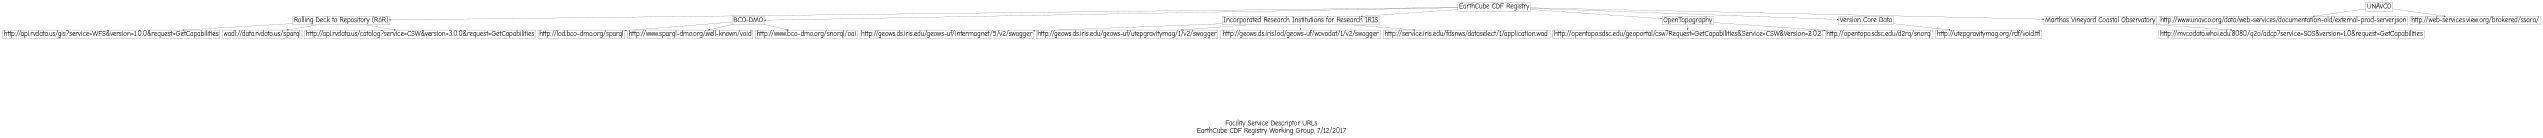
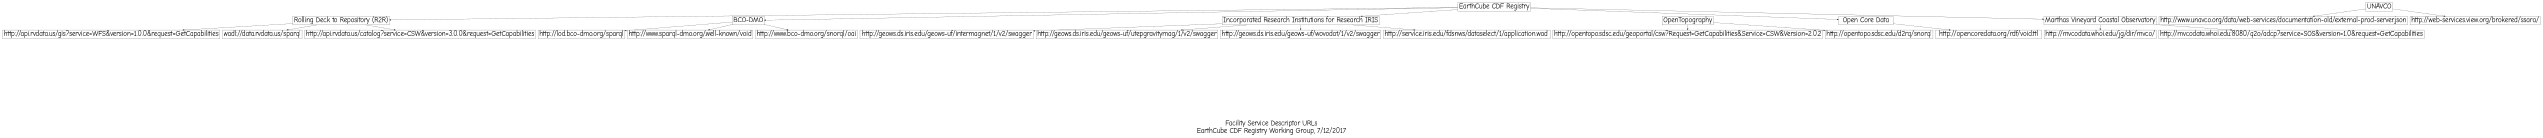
edge "EarthCube CDF Registry" -> "OpenTopography": removed
node "Rolling Deck to Repository (R6R)": label "Rolling Deck to Repository (R6R)" -> "Rolling Deck to Repository (R2R)"
node "Version Core Data": label "Version Core Data" -> "Open Core Data"
node "http://geows.ds.iris.edu/geows-uf/intermagnet/5/v2/swagger": label "http://geows.ds.iris.edu/geows-uf/intermagnet/5/v2/swagger" -> "http://geows.ds.iris.edu/geows-uf/intermagnet/1/v2/swagger"
node "http://geows.ds.iris.lod/geows-uf/wovodat/1/v2/swagger": label "http://geows.ds.iris.lod/geows-uf/wovodat/1/v2/swagger" -> "http://geows.ds.iris.edu/geows-uf/wovodat/1/v2/swagger"
node "http://utepgravitymag.org/rdf/void.ttl": label "http://utepgravitymag.org/rdf/void.ttl" -> "http://opencoredata.org/rdf/void.ttl"
node "http://mvcodata.whoi.edu/jg/dir/mvco/": added
